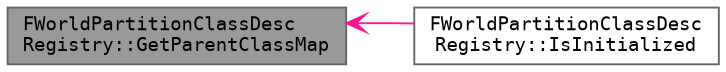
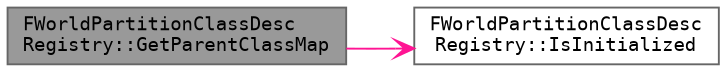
edge "FWorldPartitionClassDesc Registry::IsInitialized" -> "FWorldPartitionClassDesc Registry::GetParentClassMap": reversed
